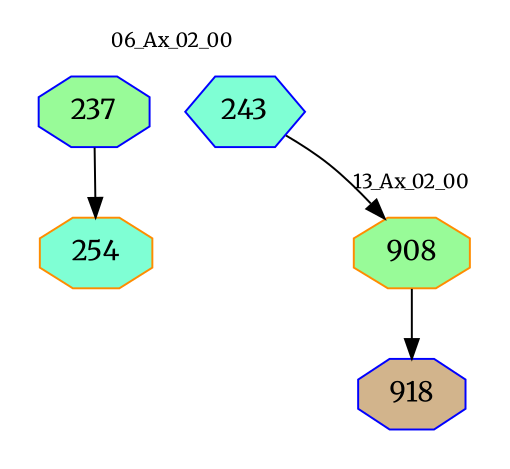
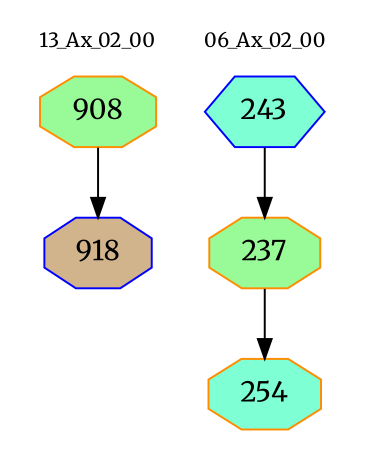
node "237": color blue -> darkorange
edge "243" -> "908": now "243" -> "237"
